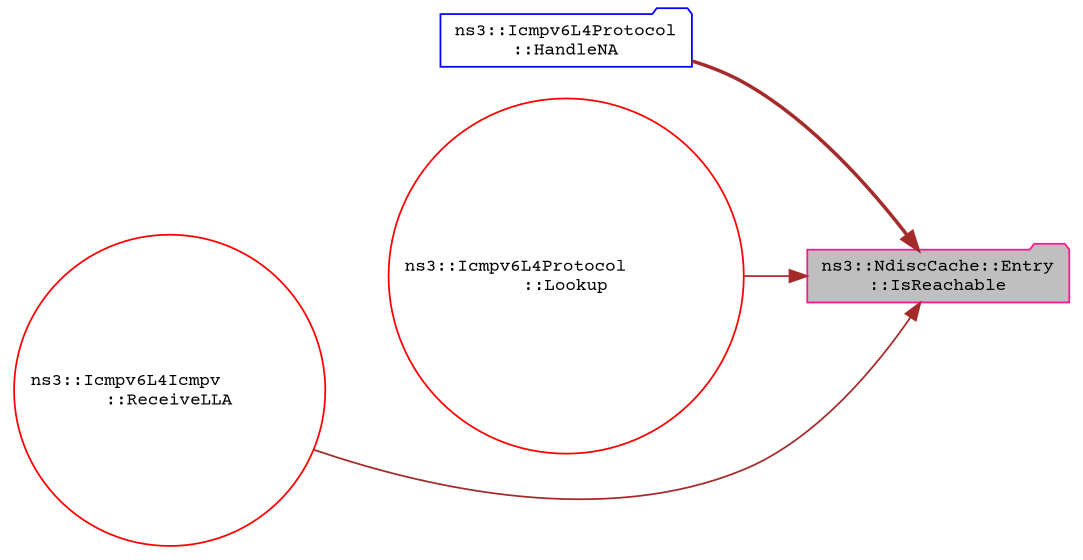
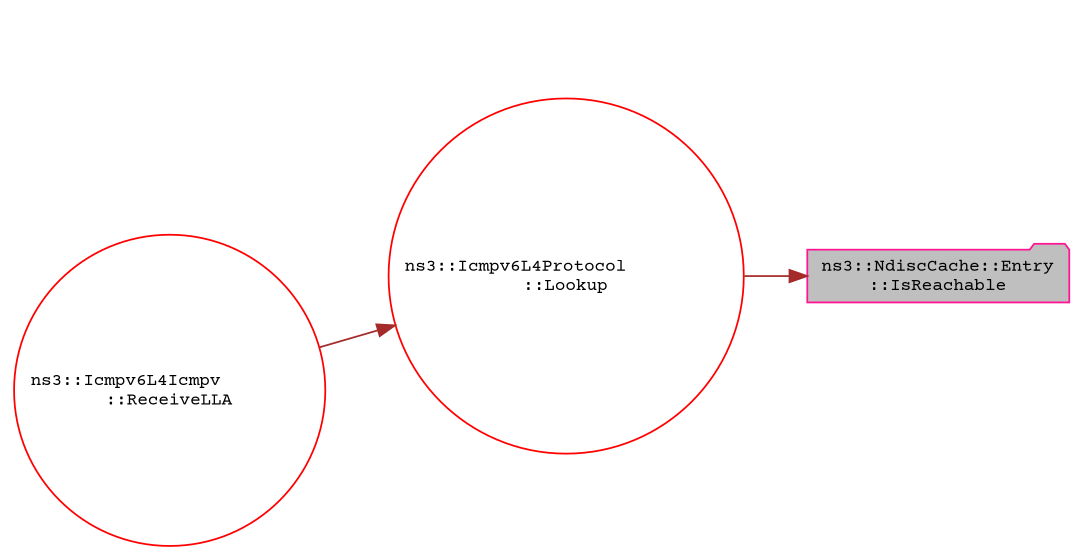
node "ns3::Icmpv6L4Protocol ::HandleNA": removed
edge "ns3::Icmpv6L4Icmpv ::ReceiveLLA" -> "ns3::NdiscCache::Entry ::IsReachable": now "ns3::Icmpv6L4Icmpv ::ReceiveLLA" -> "ns3::Icmpv6L4Protocol ::Lookup"
